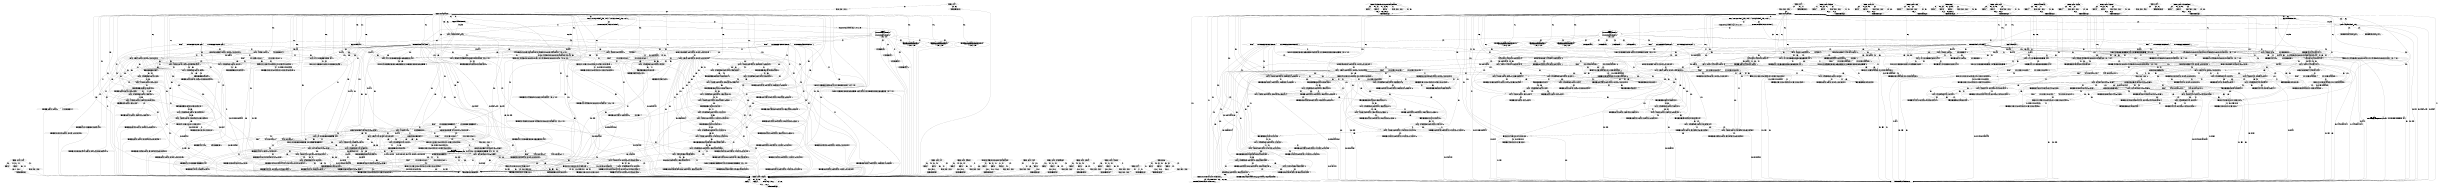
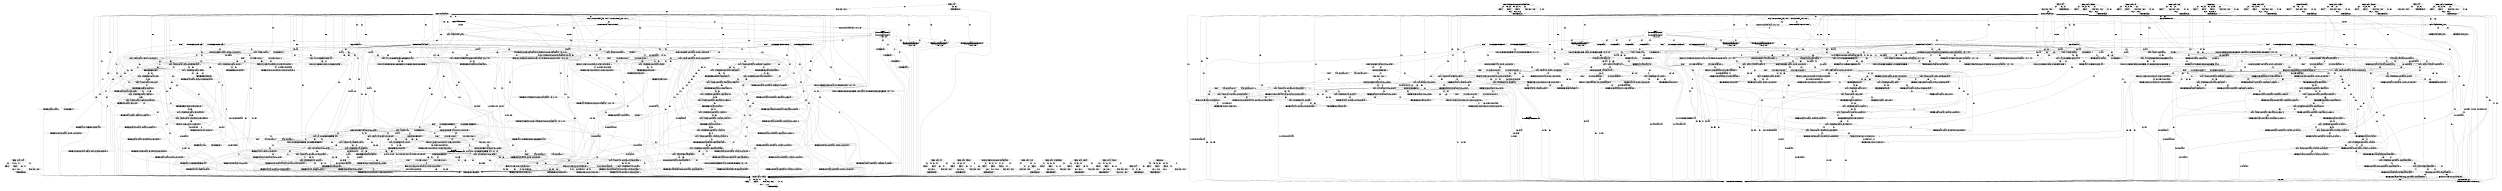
edge "(CONTROL_STRUCTURE,IF,if (!isValidOMXParam(vp8Params)))" -> "(isValidOMXParam,isValidOMXParam(vp8Params))": now "(CONTROL_STRUCTURE,IF,if (!isValidOMXParam(vp8Params)))" -> "(<operator>.logicalNot,!isValidOMXParam(vp8Params))"
edge "(IDENTIFIER,bitrate,isValidOMXParam(bitrate))" -> "(isValidOMXParam,isValidOMXParam(bitrate))": reversed
edge "(<operator>.logicalNot,!isValidOMXParam(vp8AndroidParams))" -> "(isValidOMXParam,isValidOMXParam(vp8AndroidParams))": removed, label "AST:"
node "(IDENTIFIER,vp8Params,isValidOMXParam(vp8Params))": removed
